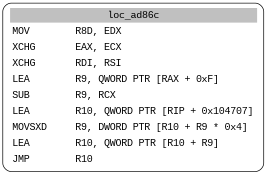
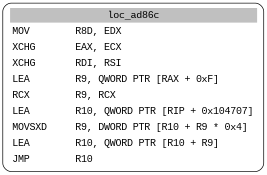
node "loc_ad86c": text "SUB        R9, RCX" -> "RCX        R9, RCX"
